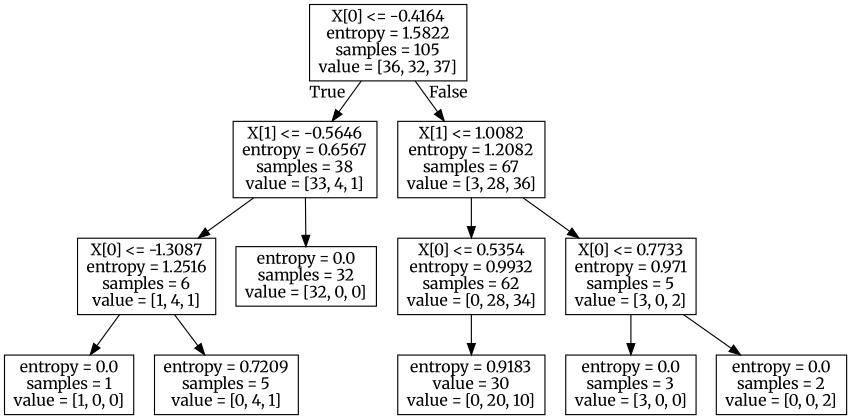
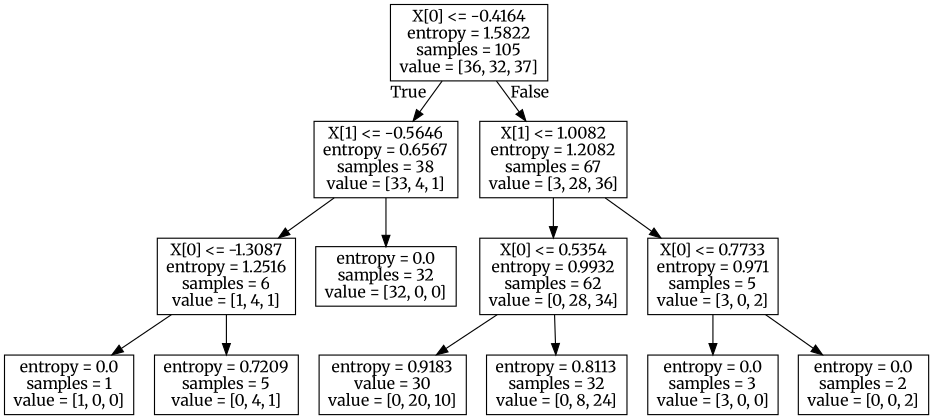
node "entropy = 0.8113 samples = 32 value = [0, 8, 24]": added
